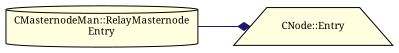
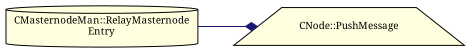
node "CNode::Entry": label "CNode::Entry" -> "CNode::PushMessage"
